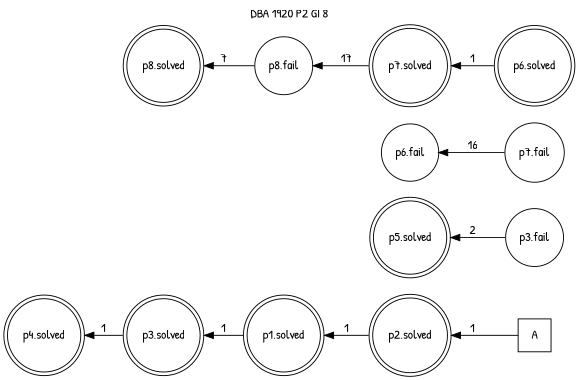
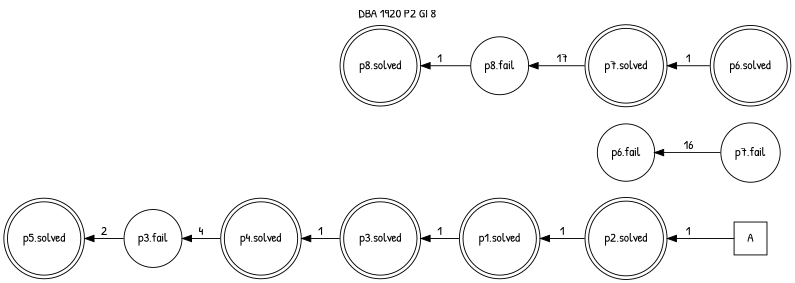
edge "p8.fail" -> "p8.solved": label "7" -> "1"
edge "p4.solved" -> "p3.fail": added, label "4"
